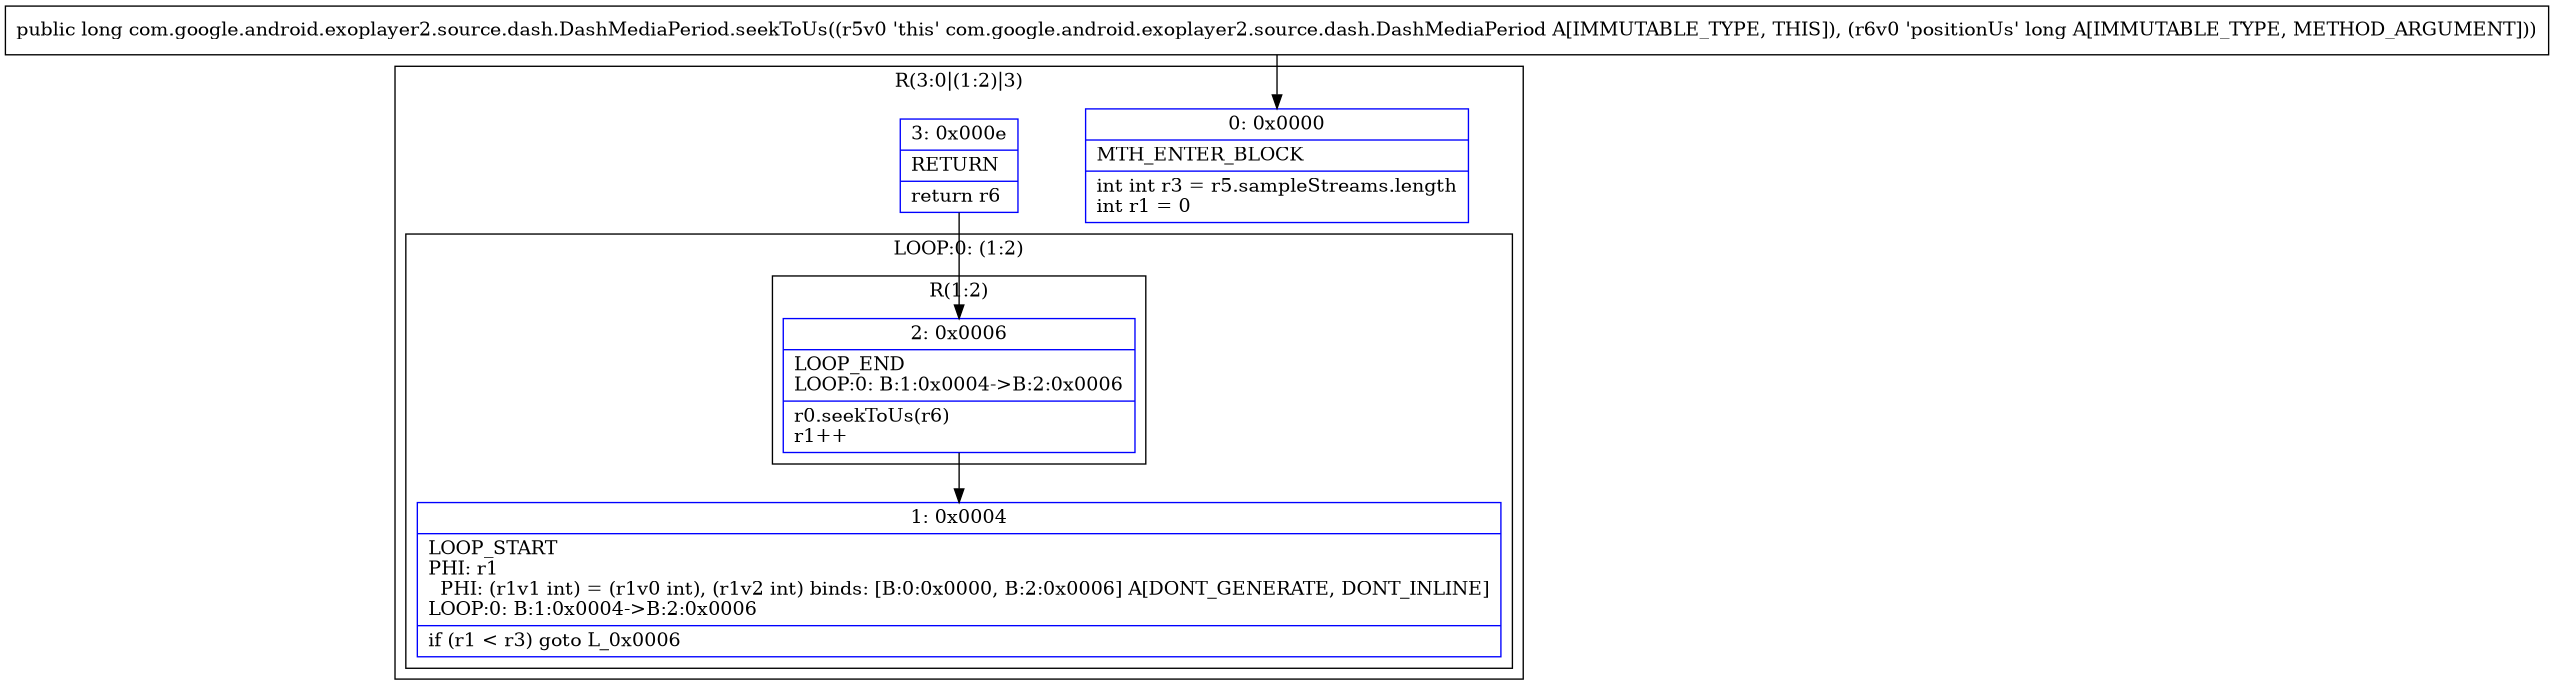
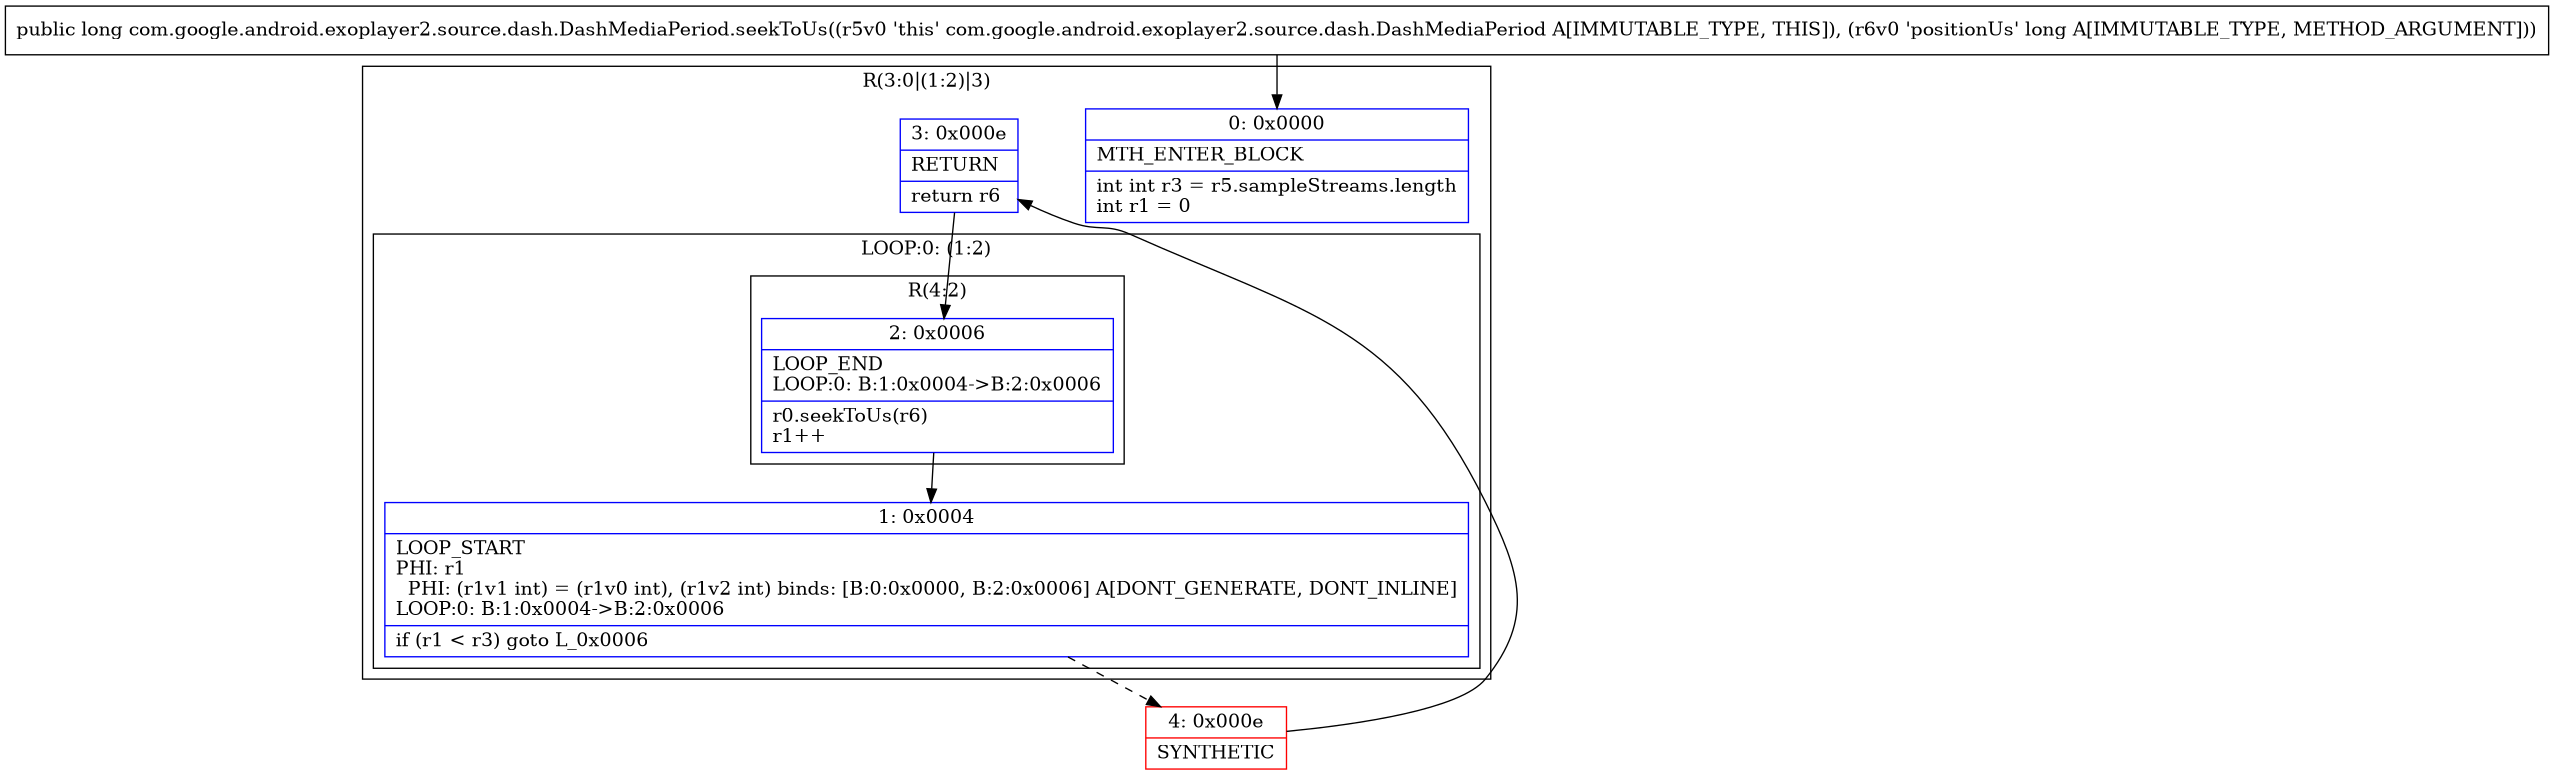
cluster "R(1:2)": label "R(1:2)" -> "R(4:2)"
node "4: 0x000e": added
